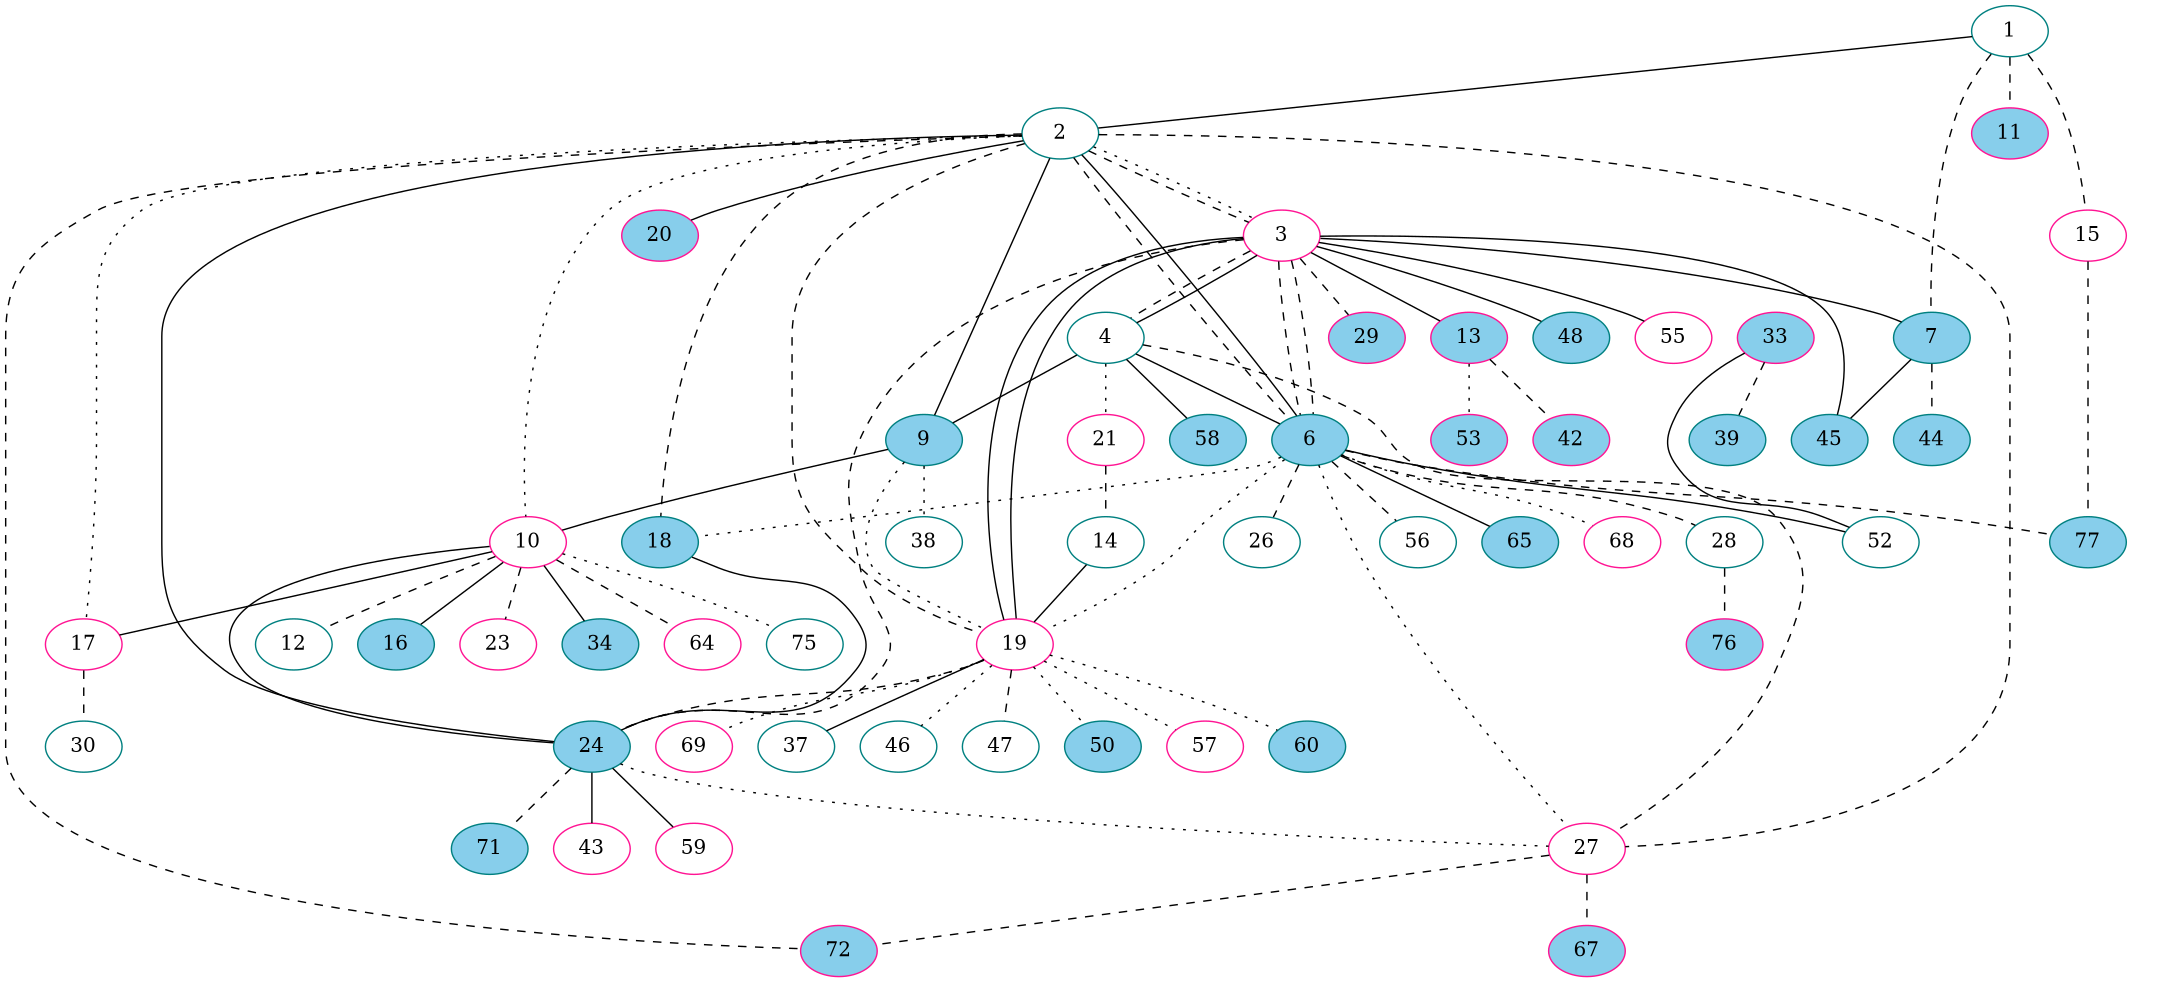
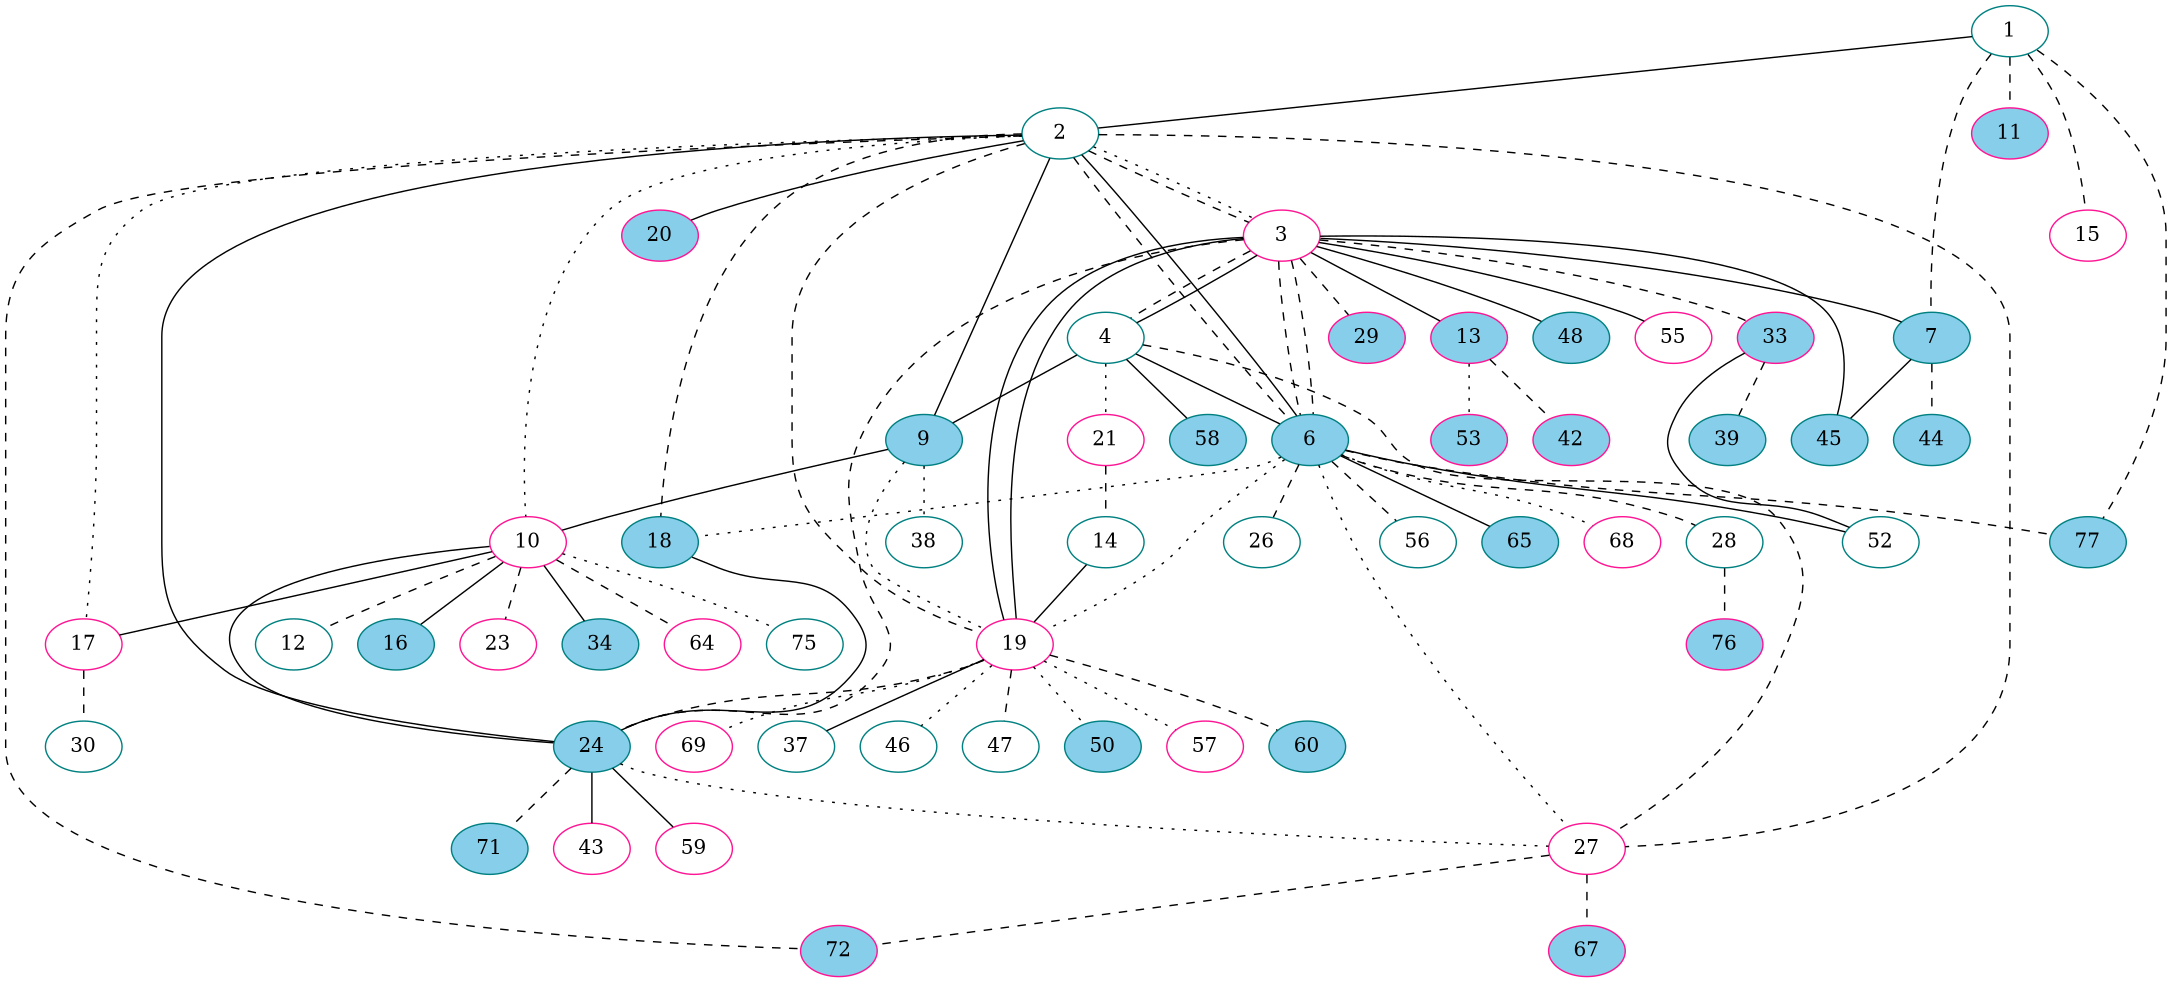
edge "3" -- "33": added
edge "15" -- "77": now "1" -- "77"
edge "19" -- "60": style dotted -> dashed
